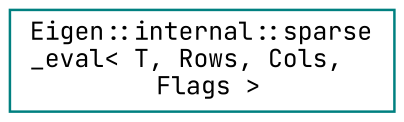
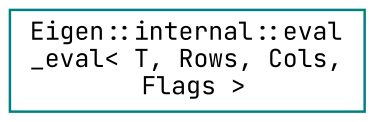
node "Eigen::internal::sparse _eval< T, Rows, Cols, Flags >": label "Eigen::internal::sparse _eval< T, Rows, Cols, Flags >" -> "Eigen::internal::eval _eval< T, Rows, Cols, Flags >"
